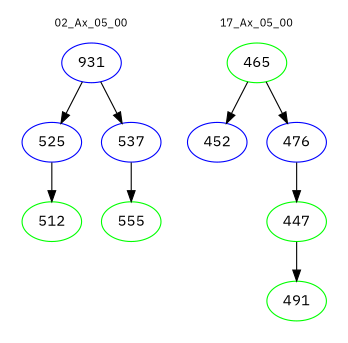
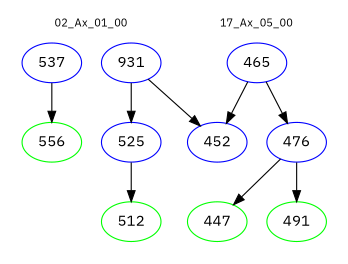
cluster "02_Ax_05_00": label "02_Ax_05_00" -> "02_Ax_01_00"
node "465": color green -> blue
edge "931" -> "537": now "931" -> "452"
node "555": label "555" -> "556"
edge "447" -> "491": now "476" -> "491"
